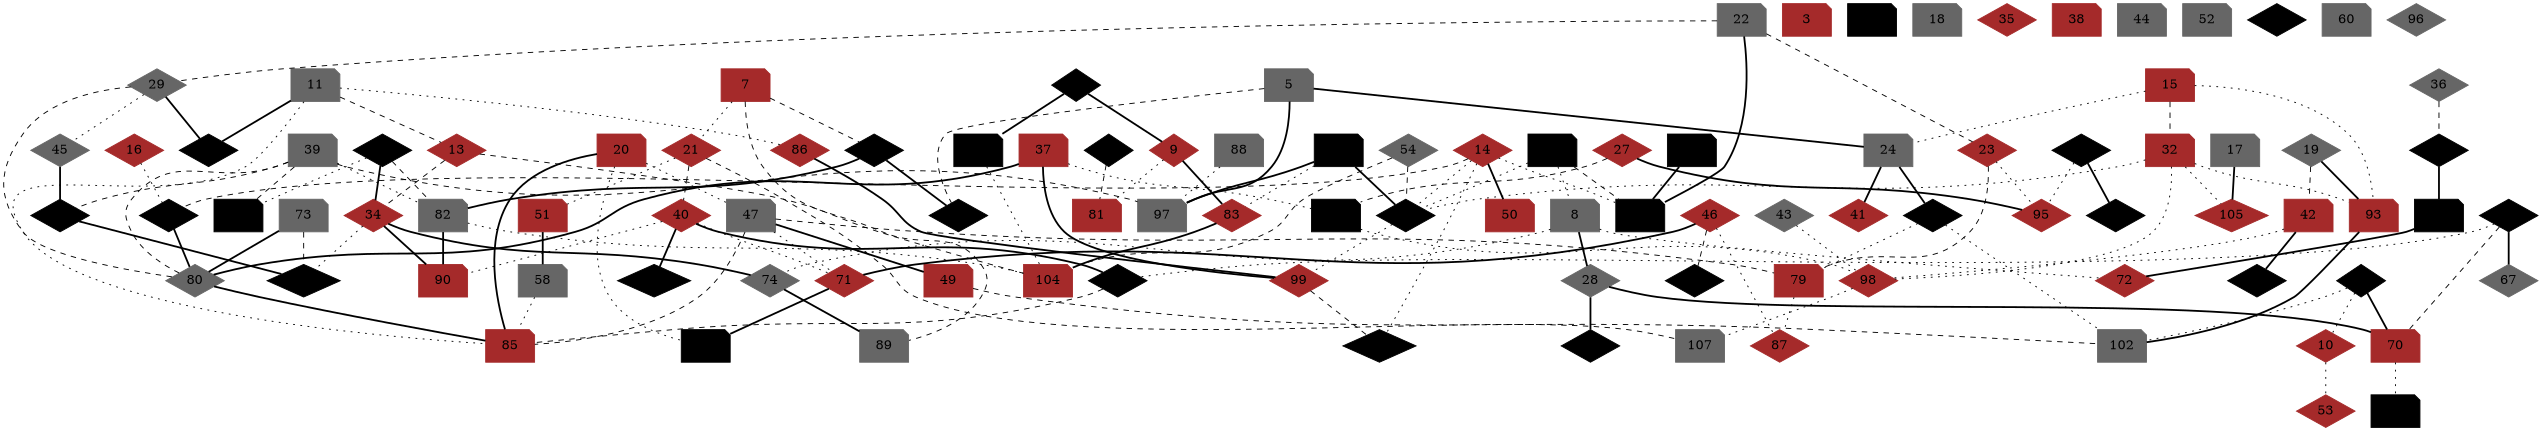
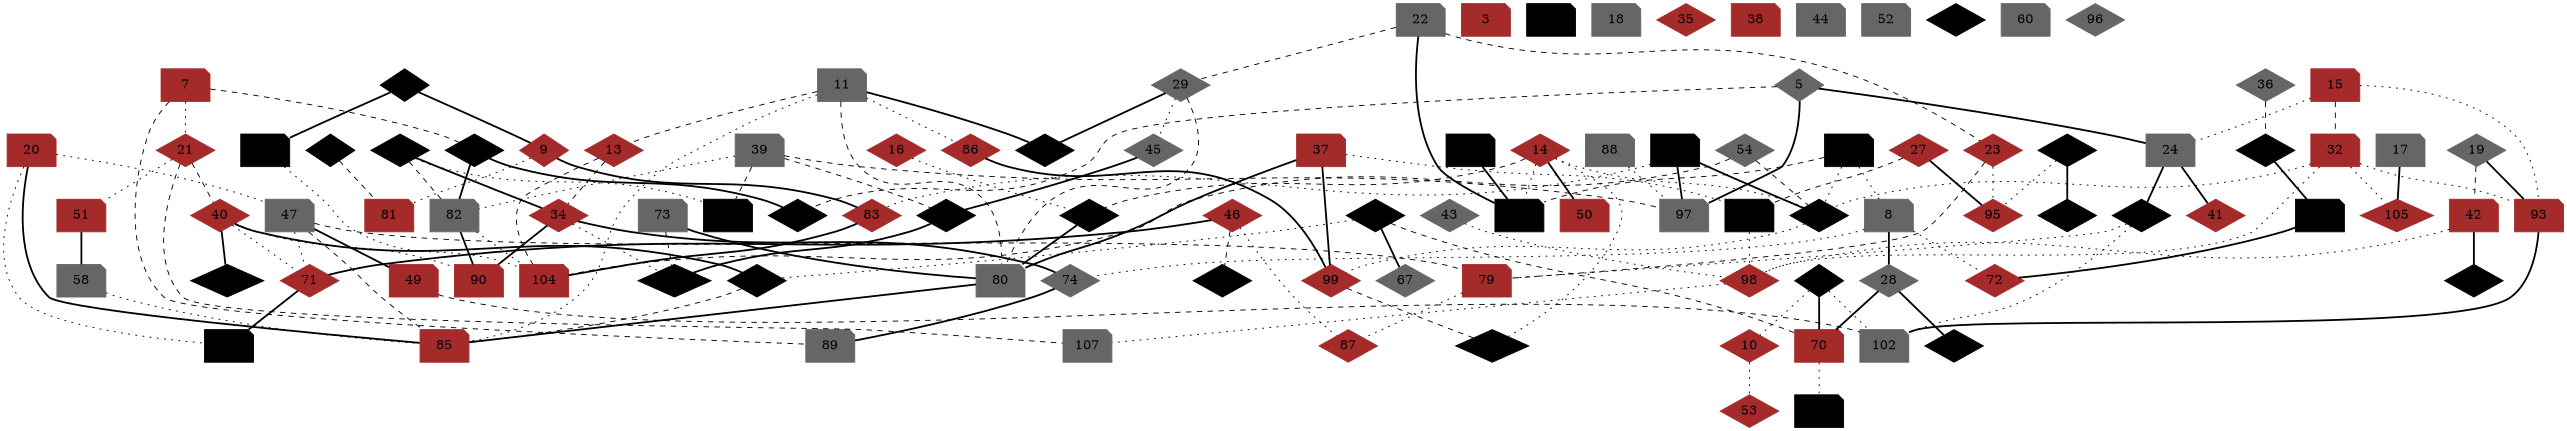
node "5": shape note -> diamond
edge "39" -- "80": now "11" -- "80"
node "80": shape diamond -> note
